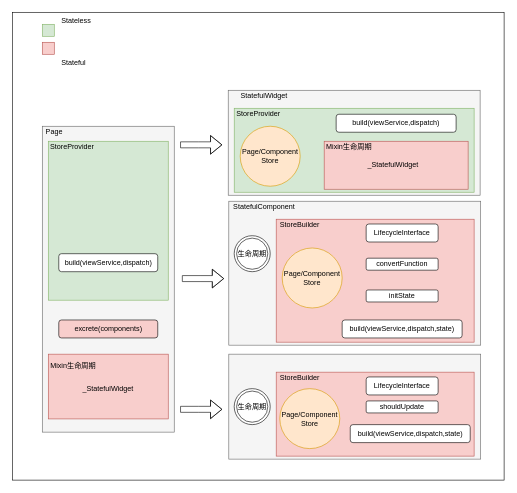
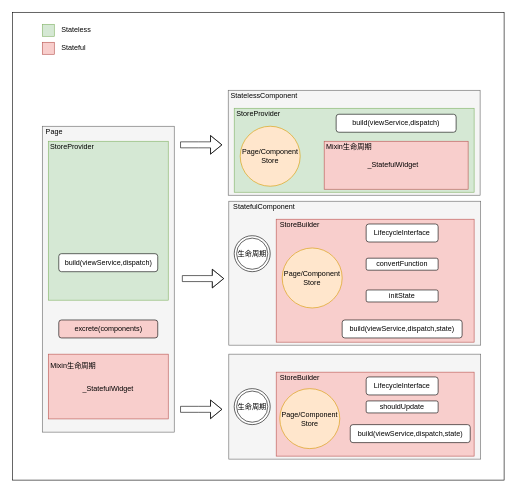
node "Stateless": moved (72, 21) -> (72, 30)
node "Stateful": moved (72, 63) -> (72, 48)
node "StatefulWidget": label "StatefulWidget" -> "StatelessComponent"
